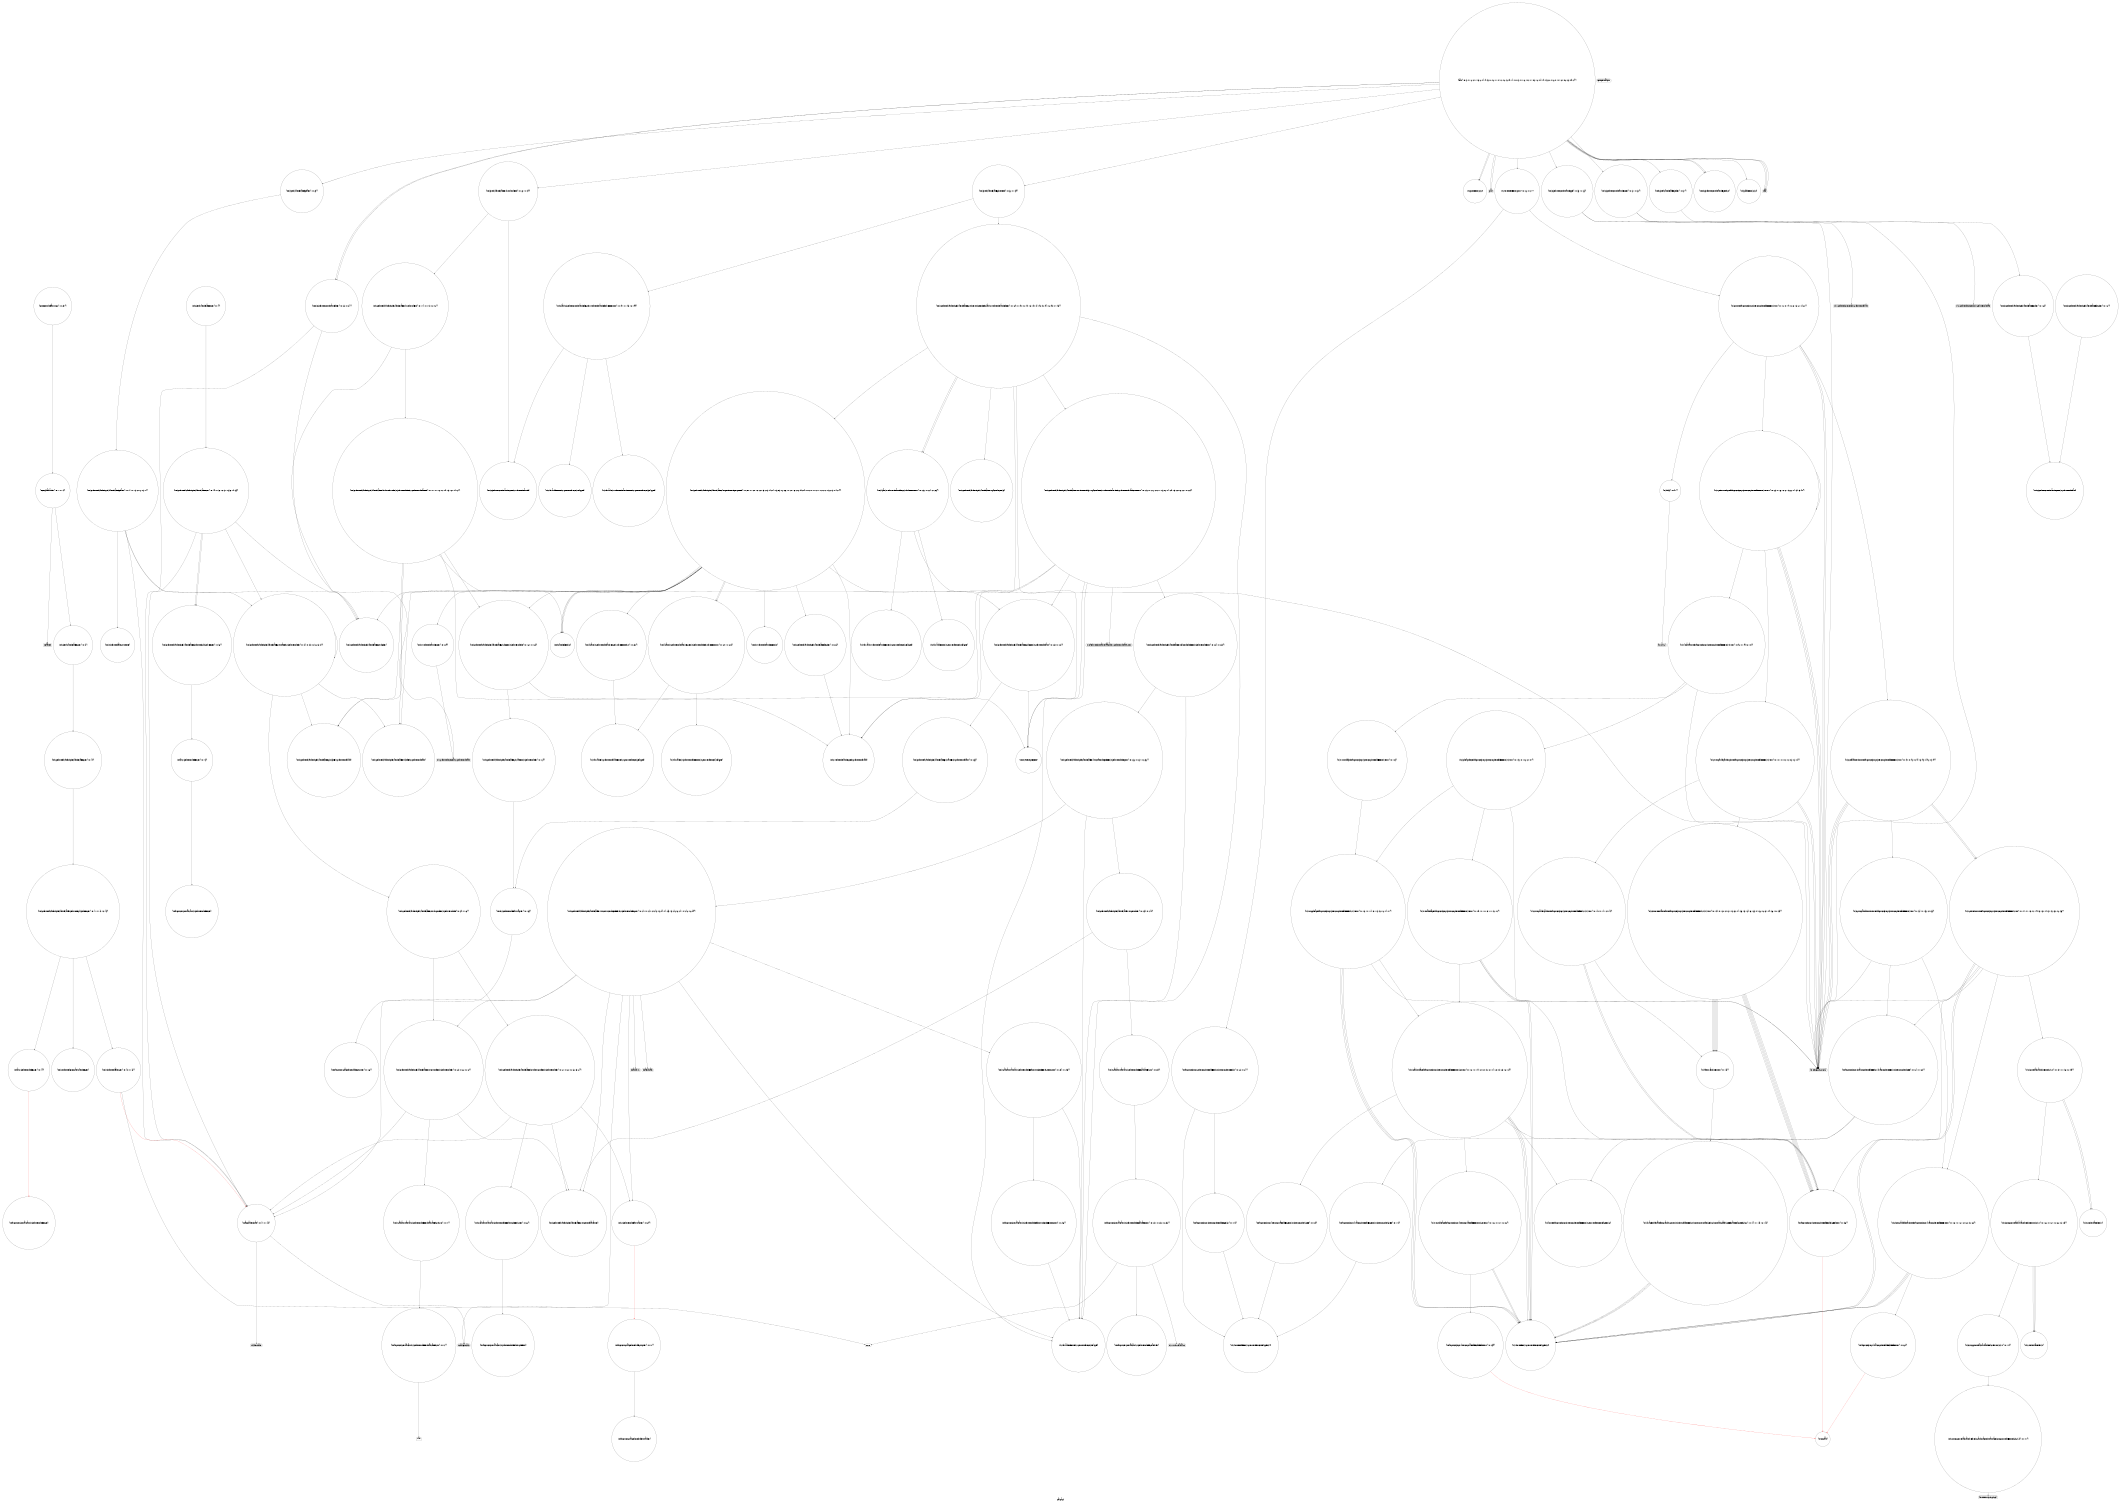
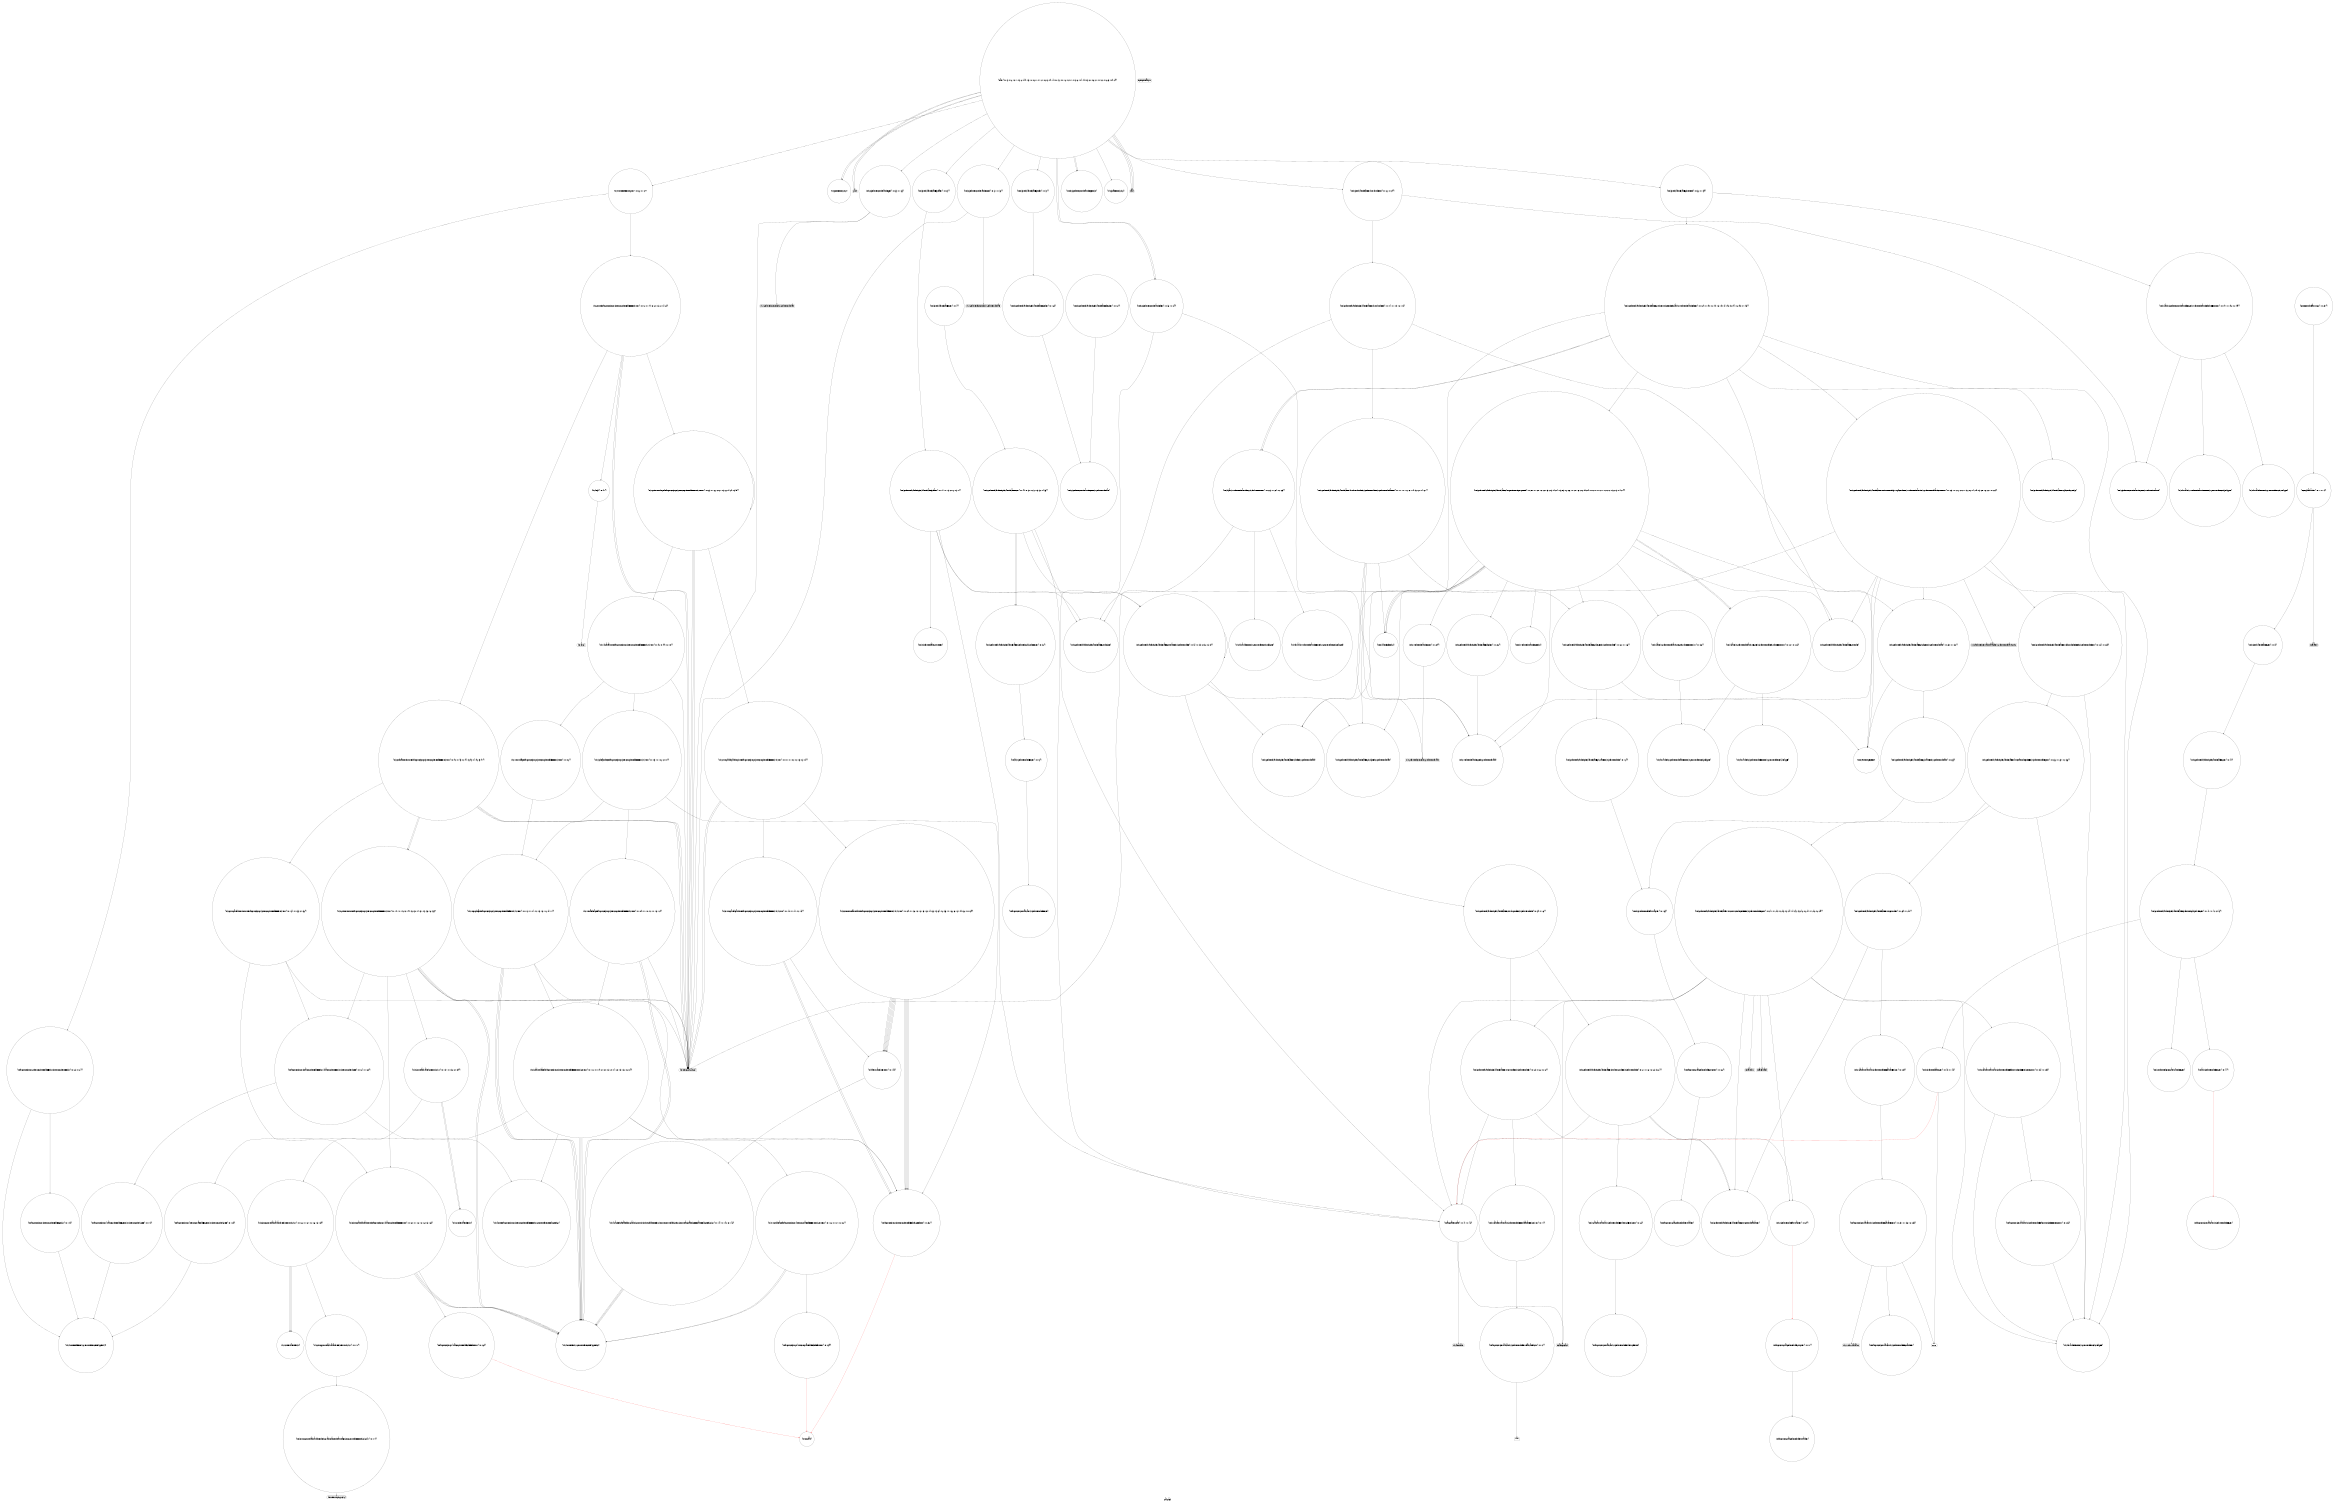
node "{_ZNSt8_Rb_treeIiiSt9_IdentityIiESt4lessIiESaIiEE6_M_endEv}": added
node "{_ZNK9__gnu_cxx16__aligned_membufIiE7_M_addrEv}": added
